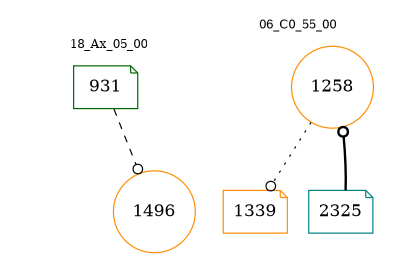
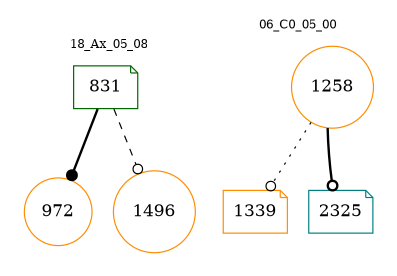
cluster "06_C0_55_00": label "06_C0_55_00" -> "06_C0_05_00"
cluster "18_Ax_05_00": label "18_Ax_05_00" -> "18_Ax_05_08"
node "931": label "931" -> "831"
edge "2325" -> "1258": reversed
node "972": added
